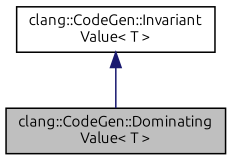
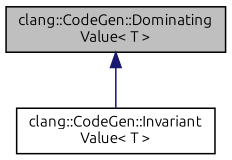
edge "clang::CodeGen::Dominating Value< T >" -> "clang::CodeGen::Invariant Value< T >": reversed
